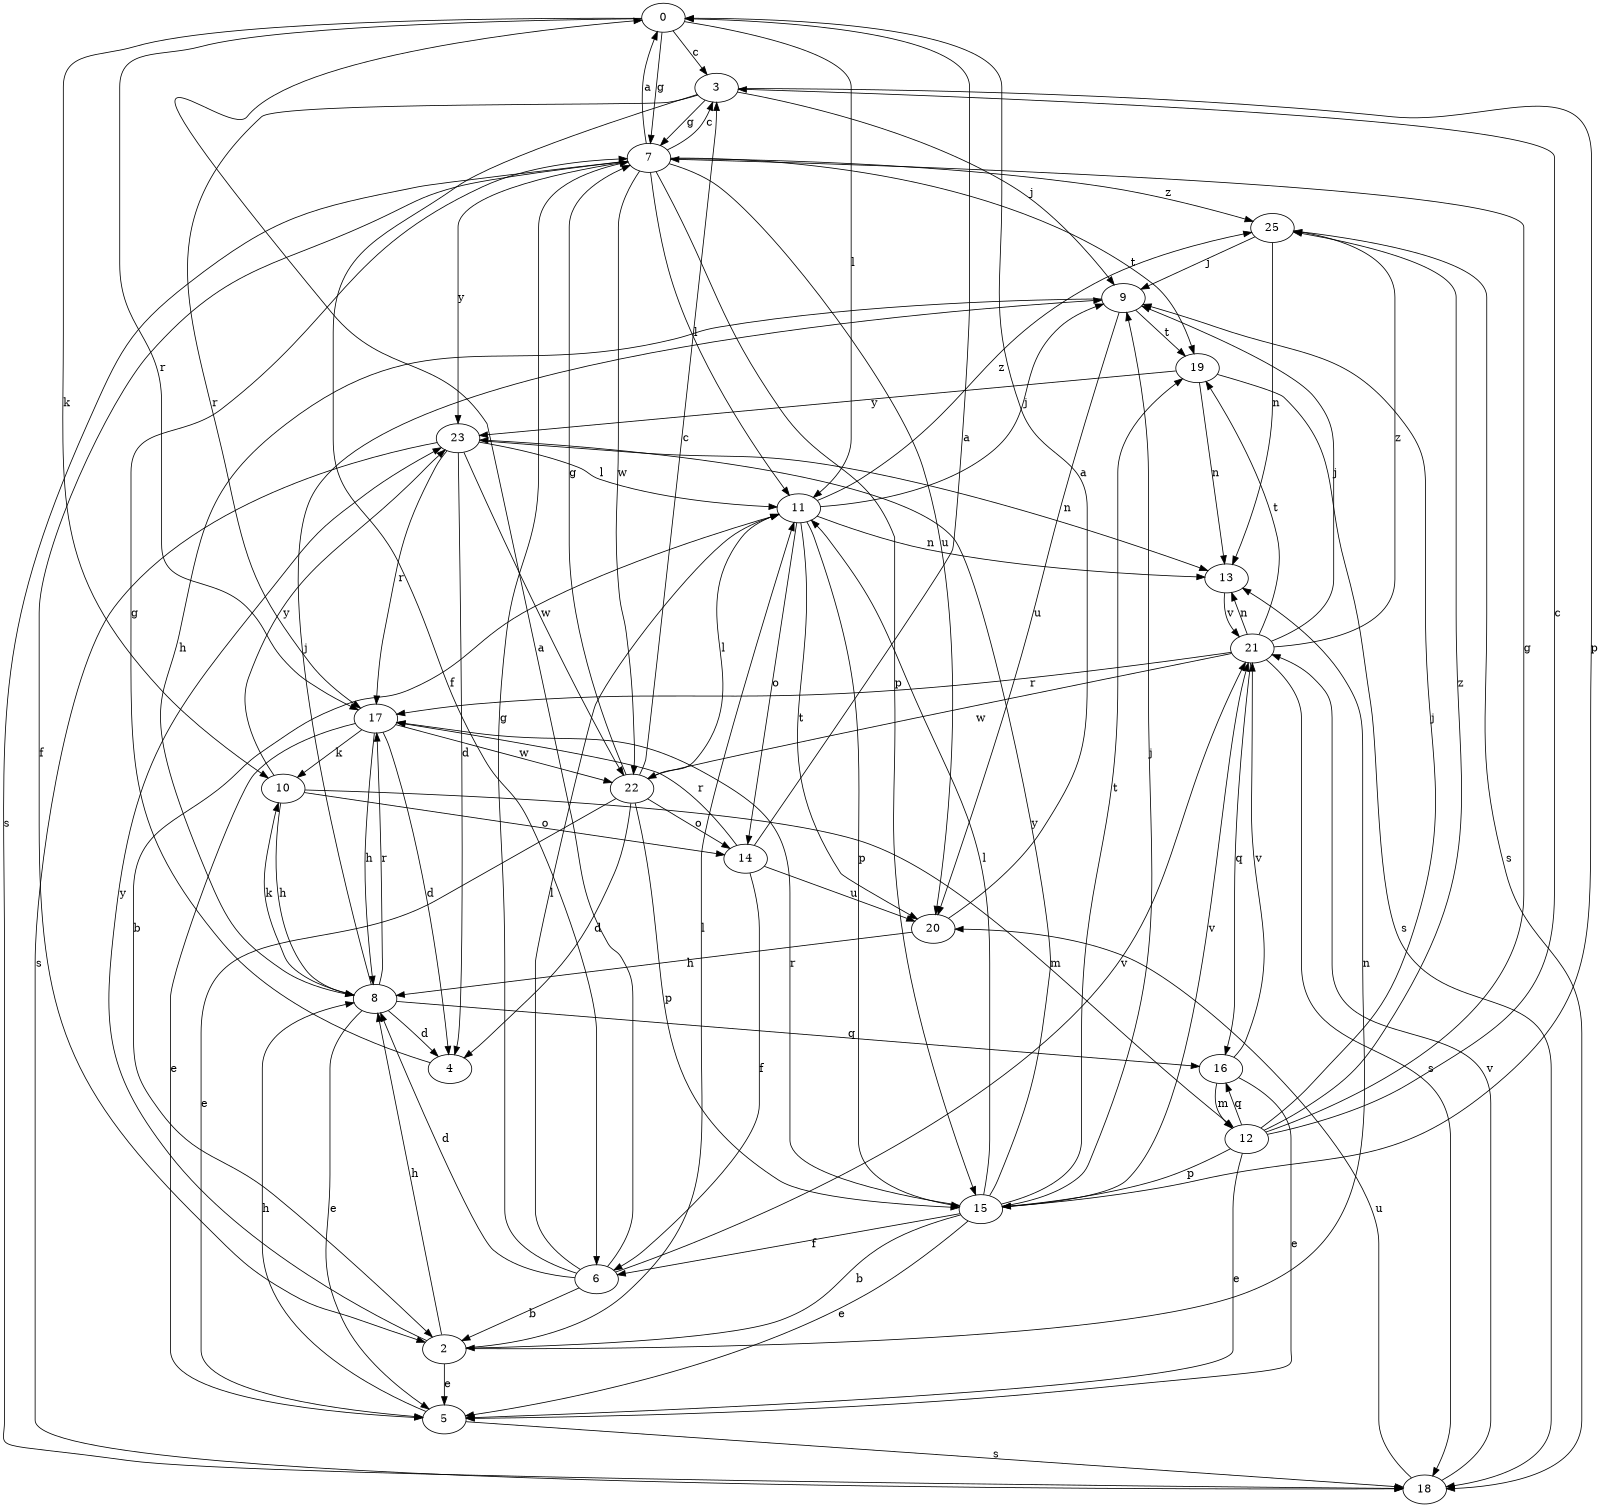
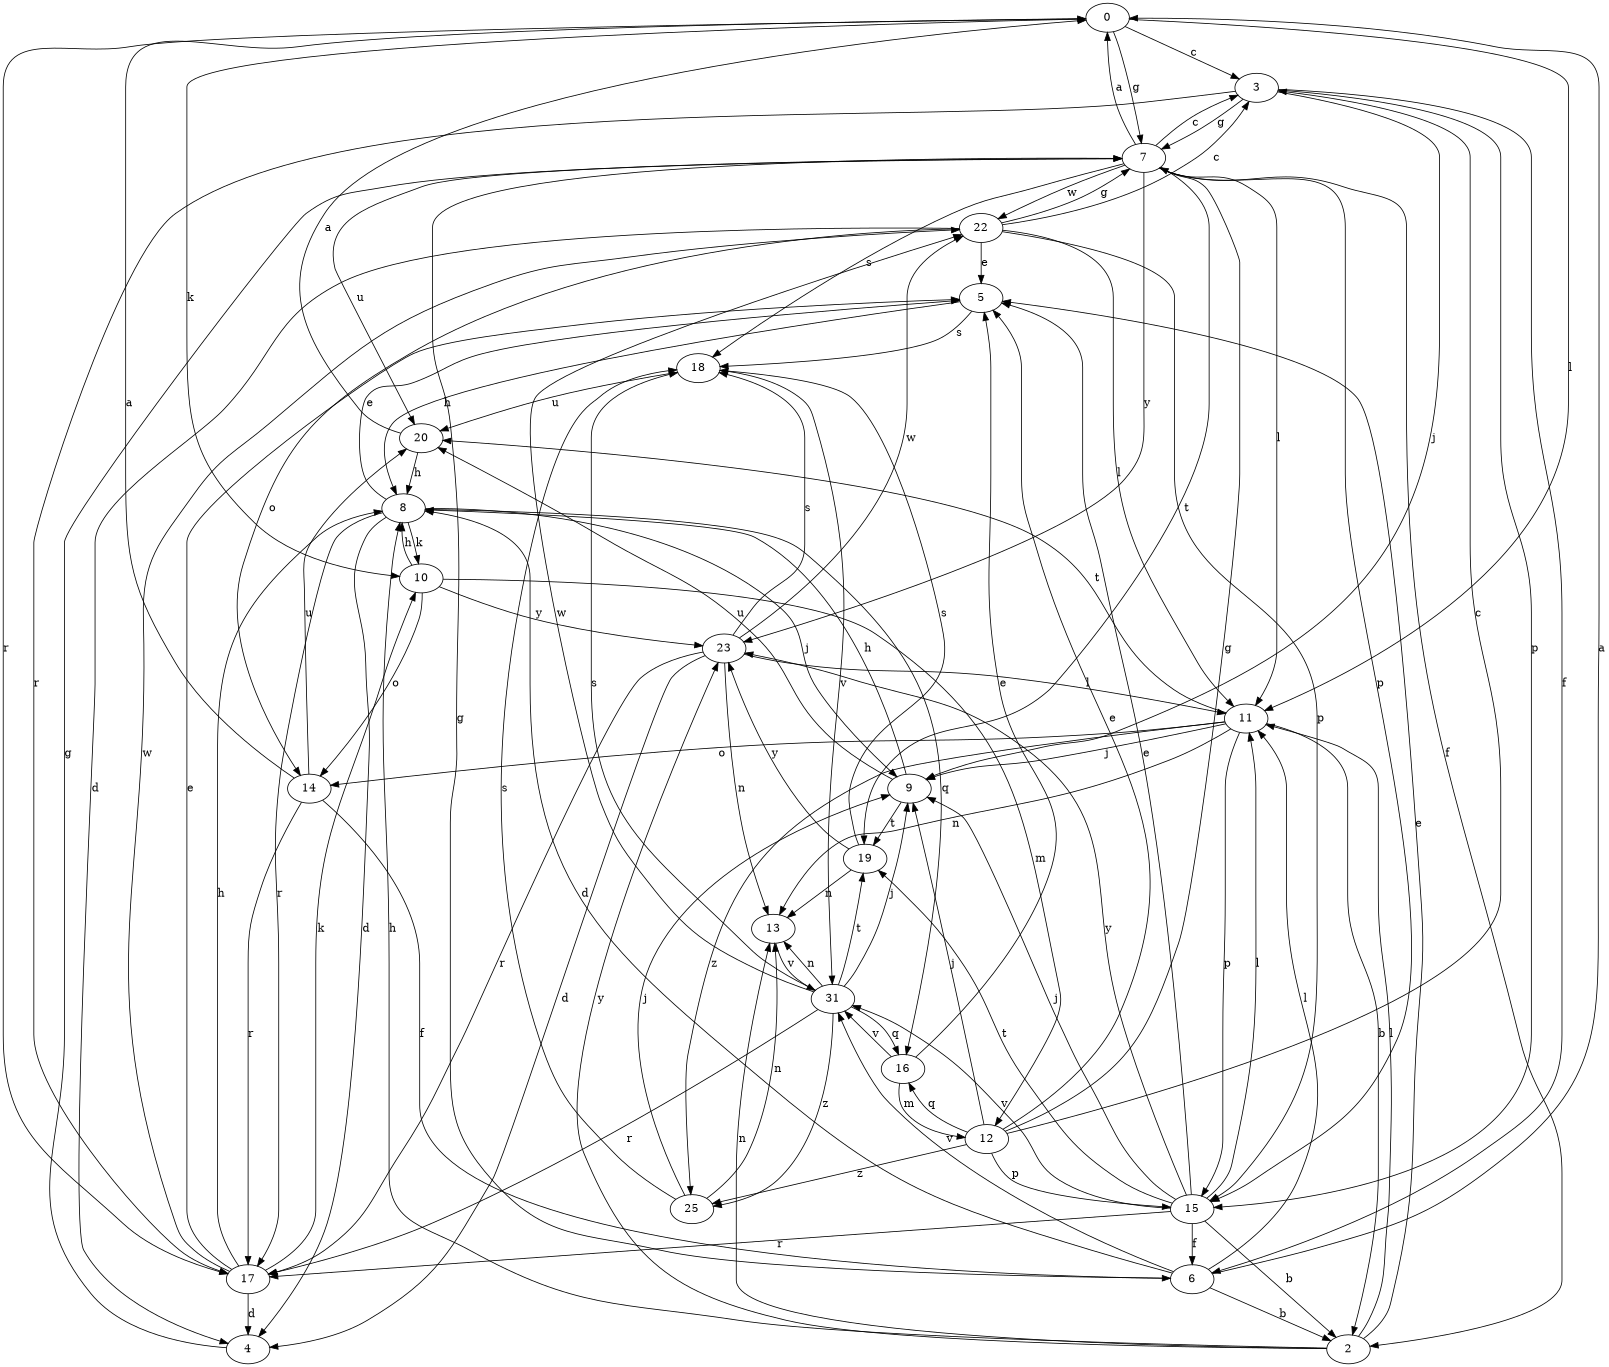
edge "7" -> "25": removed, label "z"
node "21": label "21" -> "31"
